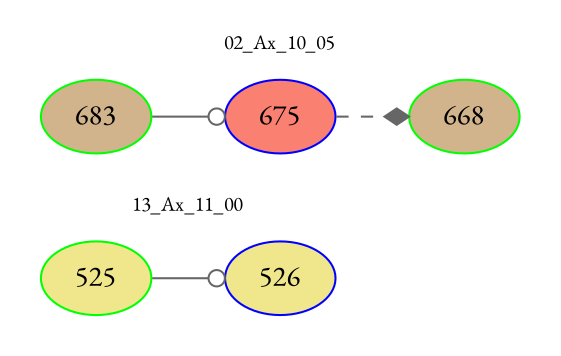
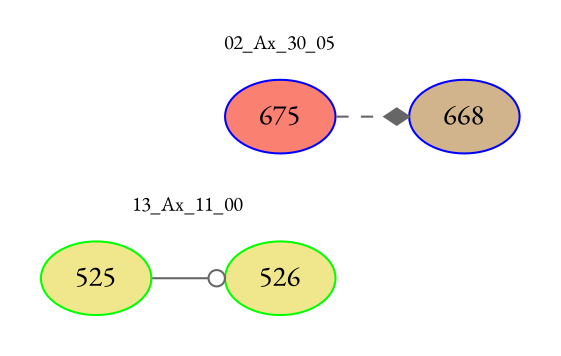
cluster "02_Ax_10_05": label "02_Ax_10_05" -> "02_Ax_30_05"
node "683": removed
node "668": color green -> blue
node "526": color blue -> green
